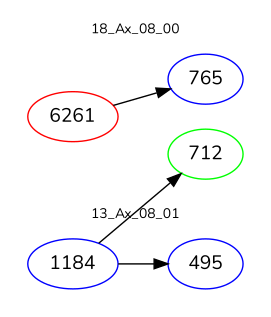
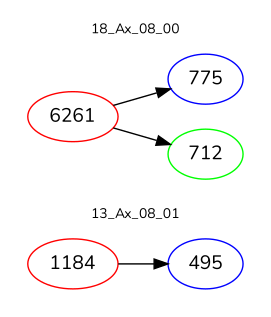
node "765": label "765" -> "775"
edge "1184" -> "712": now "6261" -> "712"
node "1184": color blue -> red
